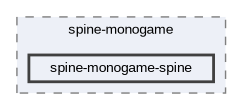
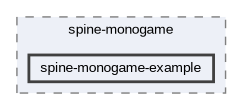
node "spine-monogame-spine": label "spine-monogame-spine" -> "spine-monogame-example"
